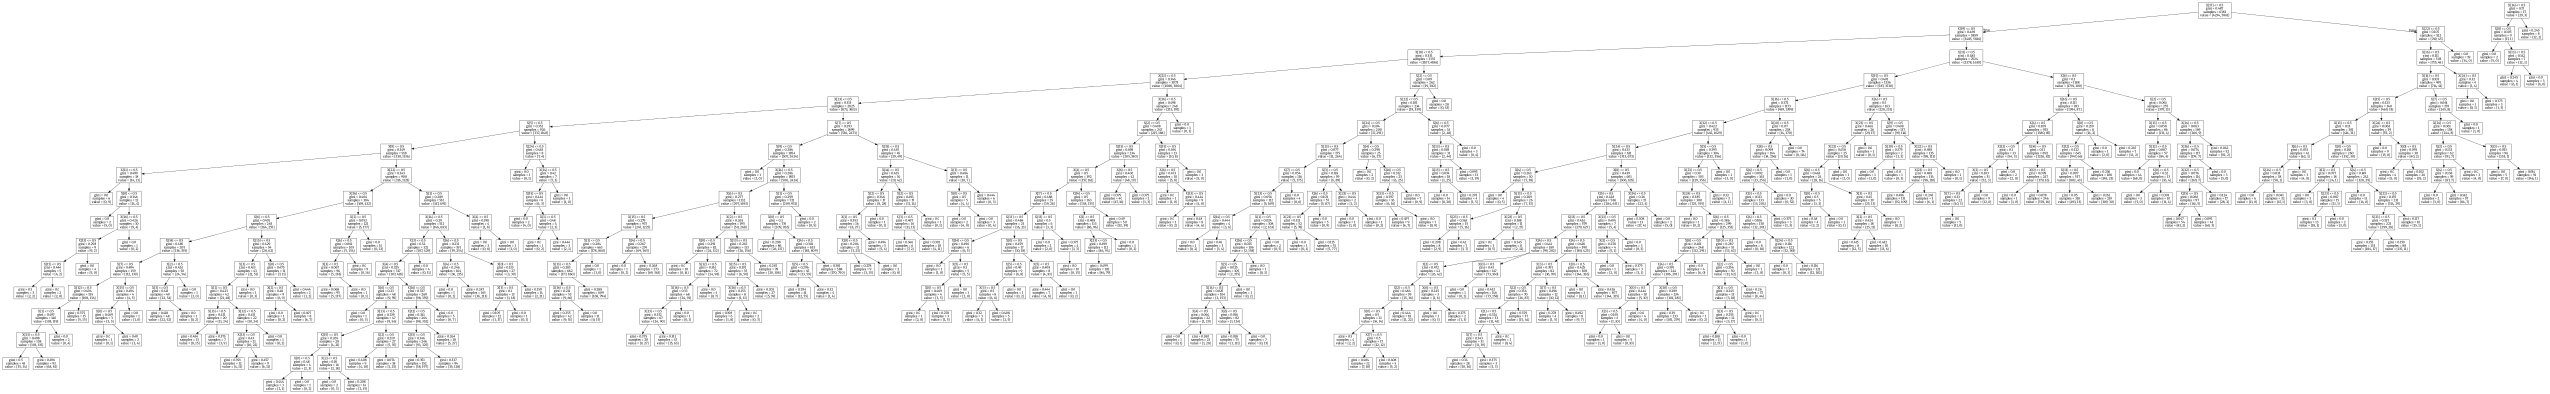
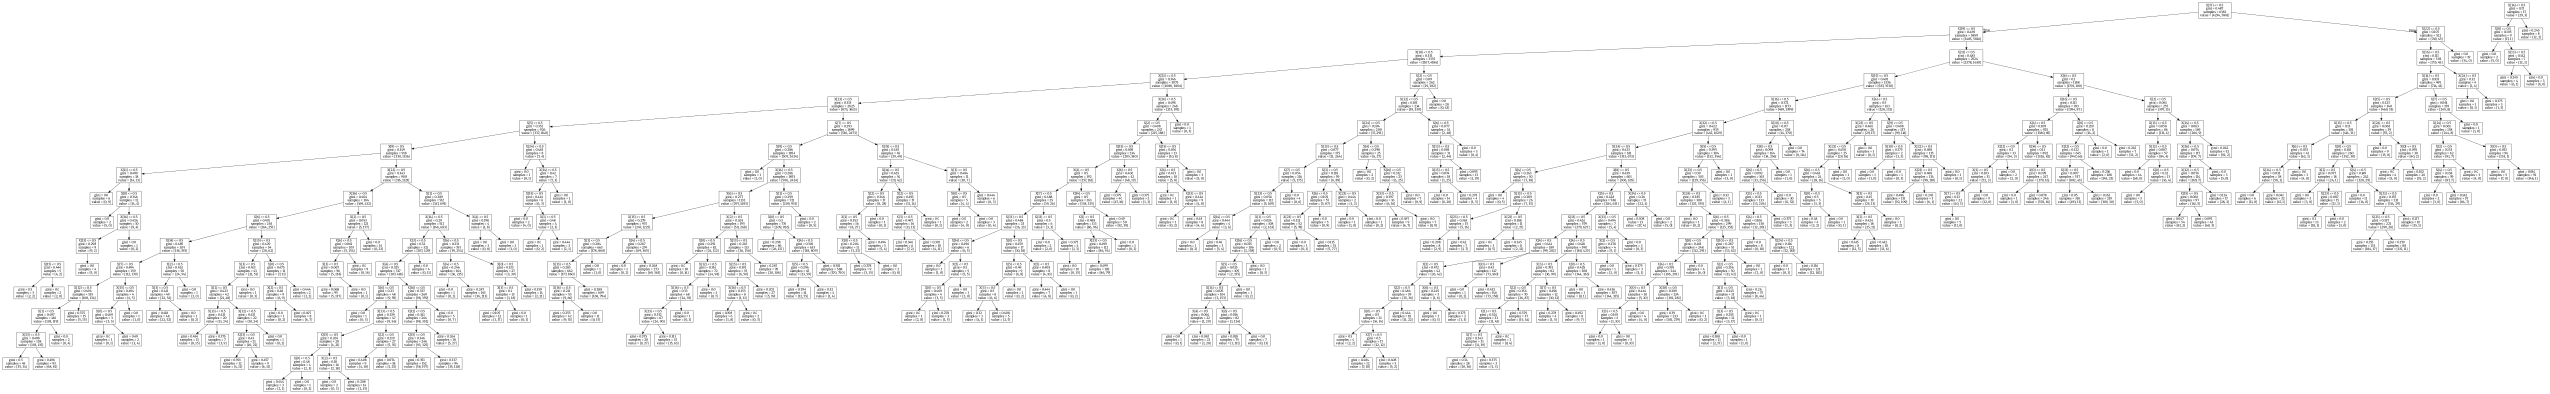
node "gini = 0.391 samples = 10 value = [11, 4]": removed
edge "X[13] <= 0.5 gini = 0.298 samples = 9 value = [9, 2]" -> "X[15] <= 0.5 gini = 0.444 samples = 5 value = [4, 2]": removed
node "gini = 0.068 samples = 95 value = [5, 137]": label "gini = 0.068 samples = 95 value = [5, 137]" -> "gini = 0.068 value = 95 value = [5, 137]"
edge "X[16] <= 0.5 gini = 0.211 samples = 53 value = [9, 66]" -> "gini = 0.255 samples = 42 value = [9, 51]": reversed
